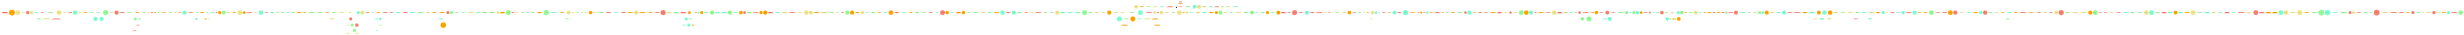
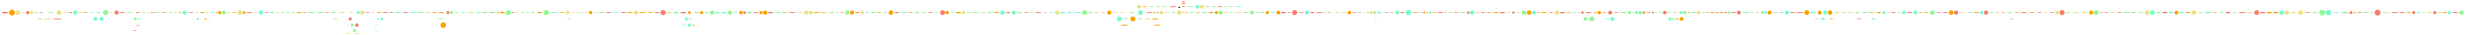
node "for_loop_2281.cpp": fillcolor orange -> khaki
node "countif.cpp": added
node "transform_reduce_binary _bad_alloc.cpp": shape diamond -> circle
